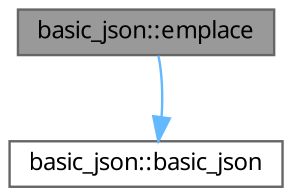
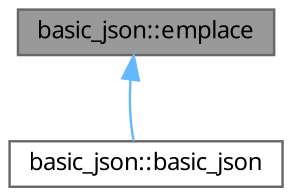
edge "basic_json::emplace" -> "basic_json::basic_json": reversed
